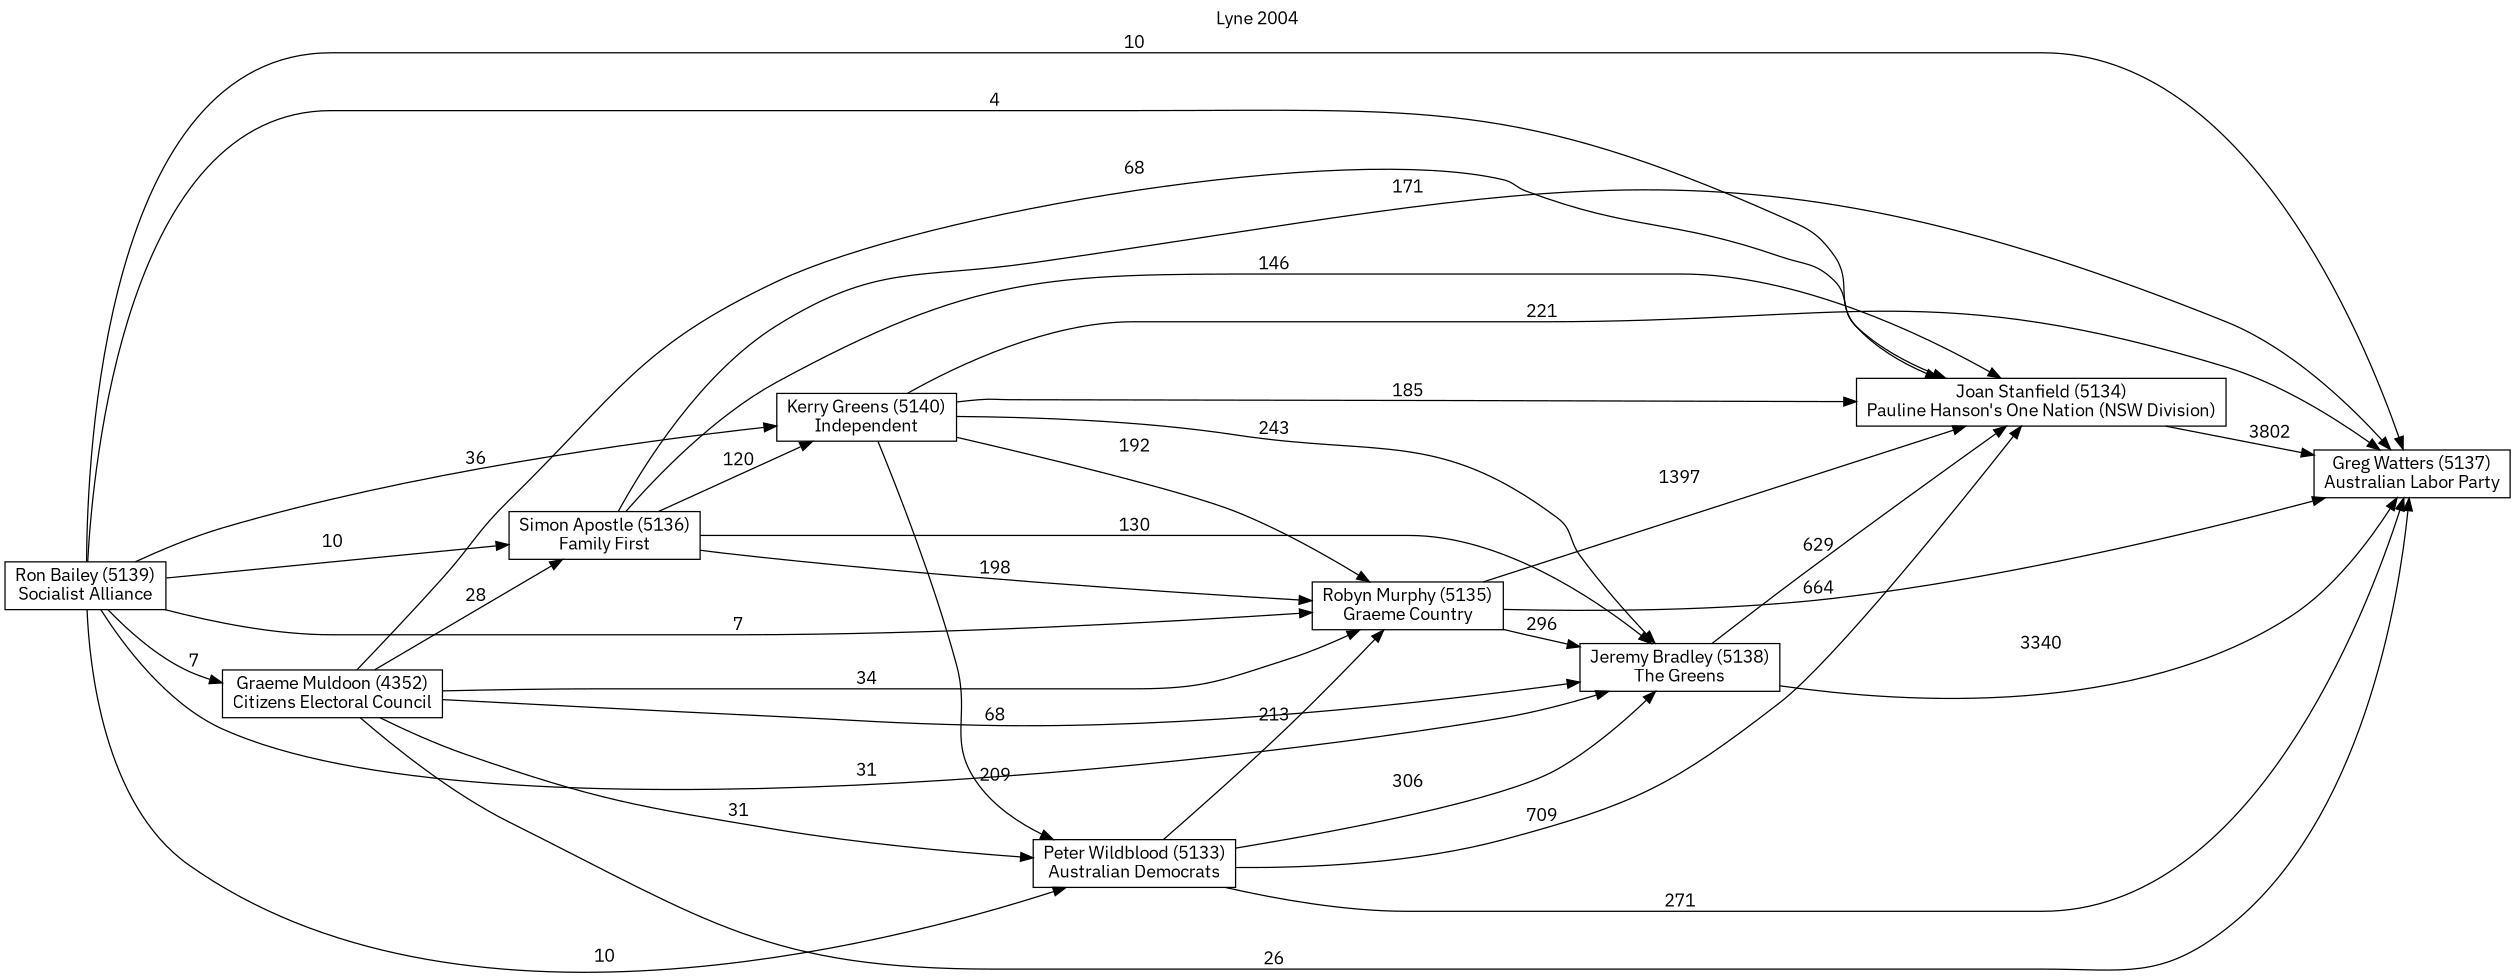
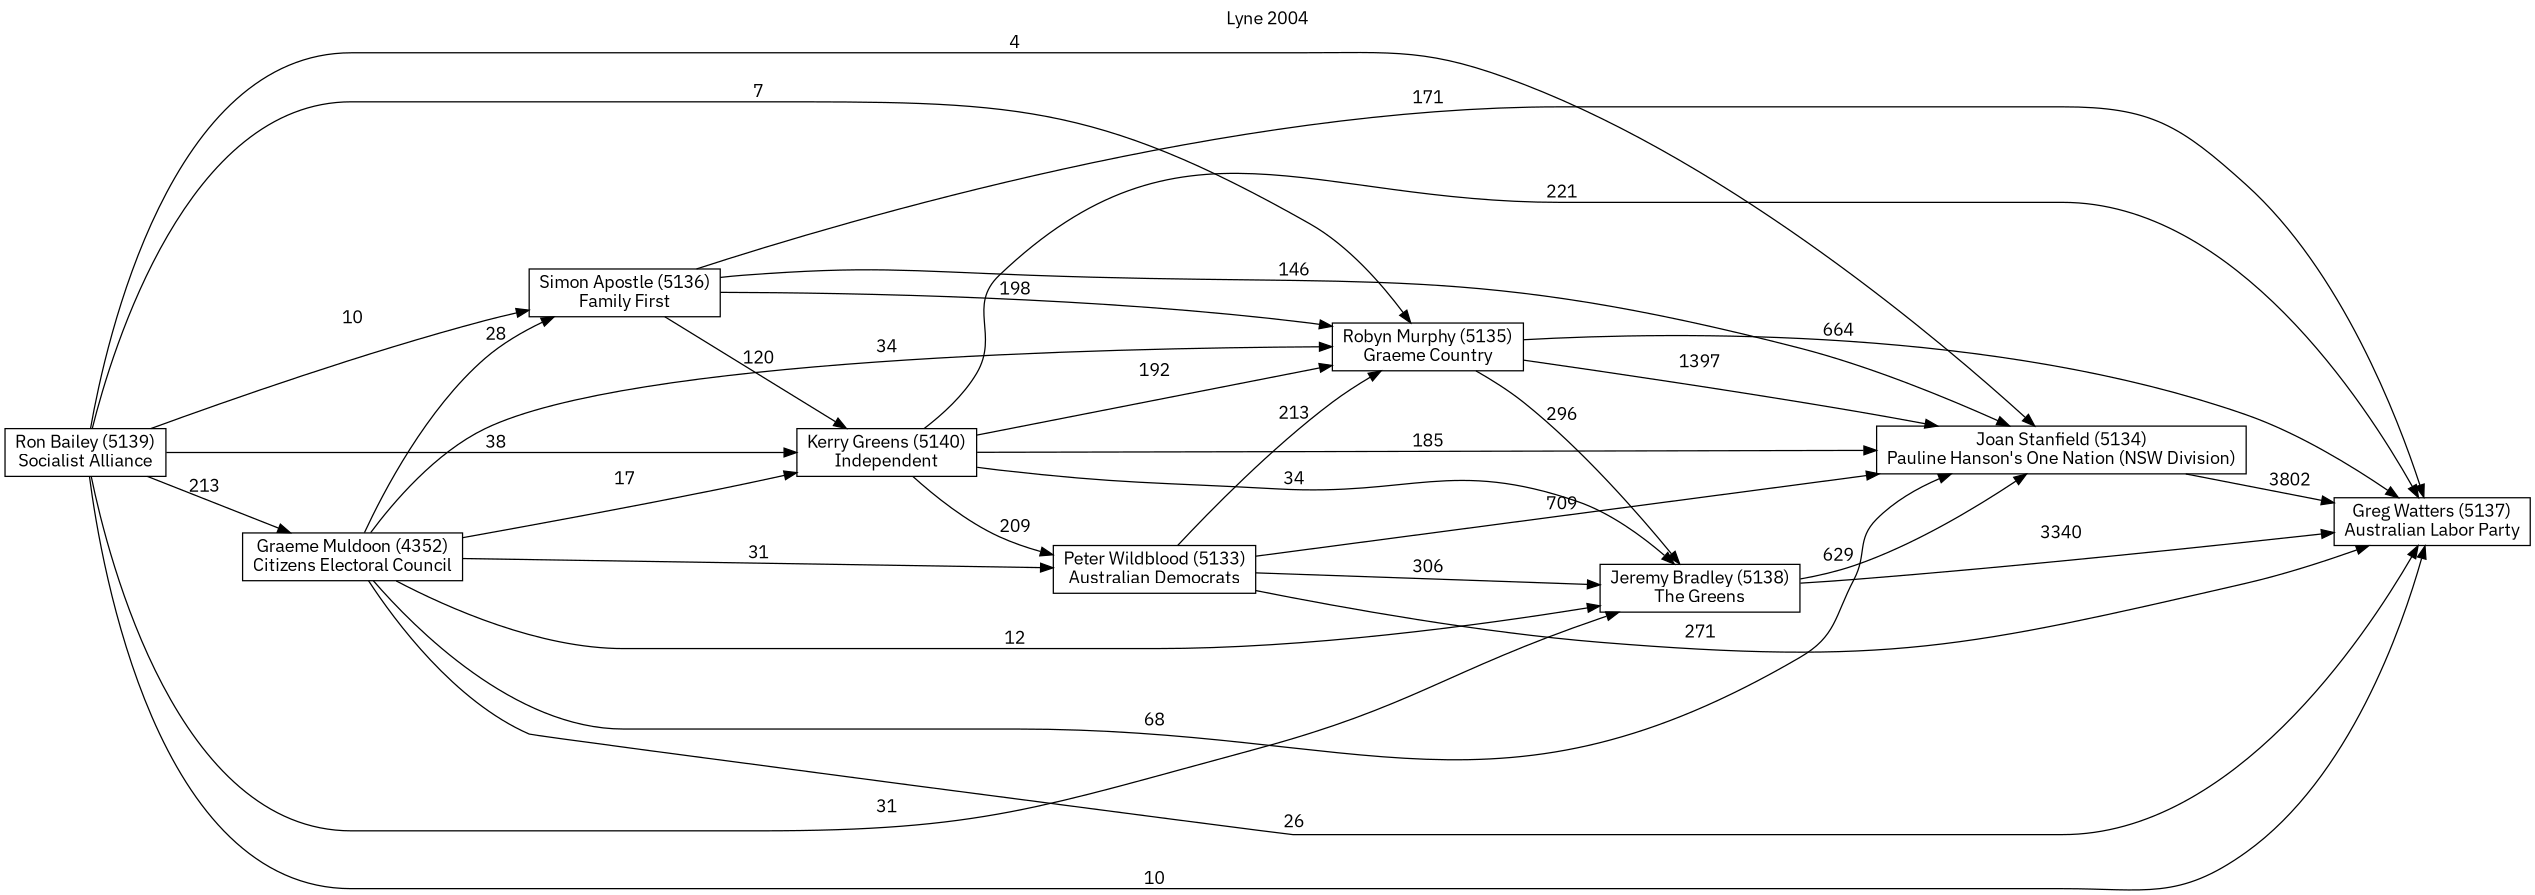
edge "Kerry Greens (5140) Independent" -> "Jeremy Bradley (5138) The Greens": label "243" -> "34"
edge "Ron Bailey (5139) Socialist Alliance" -> "Kerry Greens (5140) Independent": label "36" -> "38"
edge "Graeme Muldoon (4352) Citizens Electoral Council" -> "Kerry Greens (5140) Independent": added, label "17"
edge "Simon Apostle (5136) Family First" -> "Jeremy Bradley (5138) The Greens": removed, label "130"
edge "Ron Bailey (5139) Socialist Alliance" -> "Graeme Muldoon (4352) Citizens Electoral Council": label "7" -> "213"
edge "Graeme Muldoon (4352) Citizens Electoral Council" -> "Jeremy Bradley (5138) The Greens": label "68" -> "12"
edge "Ron Bailey (5139) Socialist Alliance" -> "Peter Wildblood (5133) Australian Democrats": removed, label "10"
